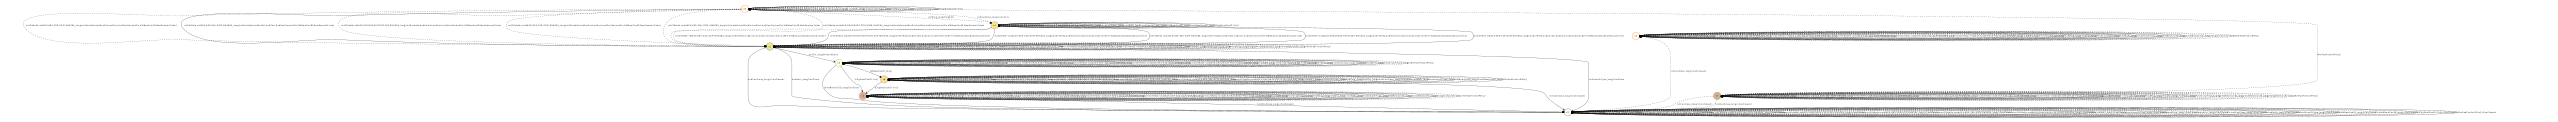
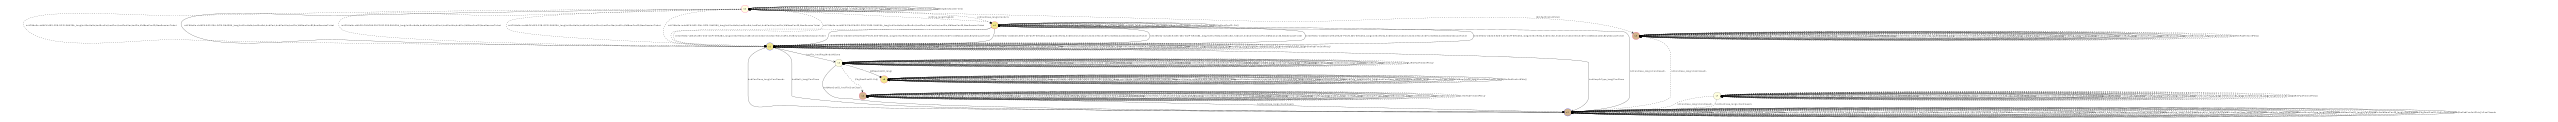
edge "s0" -> "s7": now "s0" -> "s3"
node "s3": fillcolor lightyellow -> tan
edge "s1" -> "s5": label "hndFin_long/HndshkDone " -> "hndFin_hndPing/HndshkDone "
edge "s5" -> "s6": style solid -> dashed
edge "s8" -> "s2": now "s4" -> "s2"
edge "s8" -> "s6": removed, label "[ChgDestConID-Ori]/"
edge "s5" -> "s2": label "InvldNewConID_long/ConClose " -> "InvldNewConID_hndFin/ConClose "
node "s7": fillcolor tan -> lightyellow
node "s2": fillcolor lightyellow -> tan
